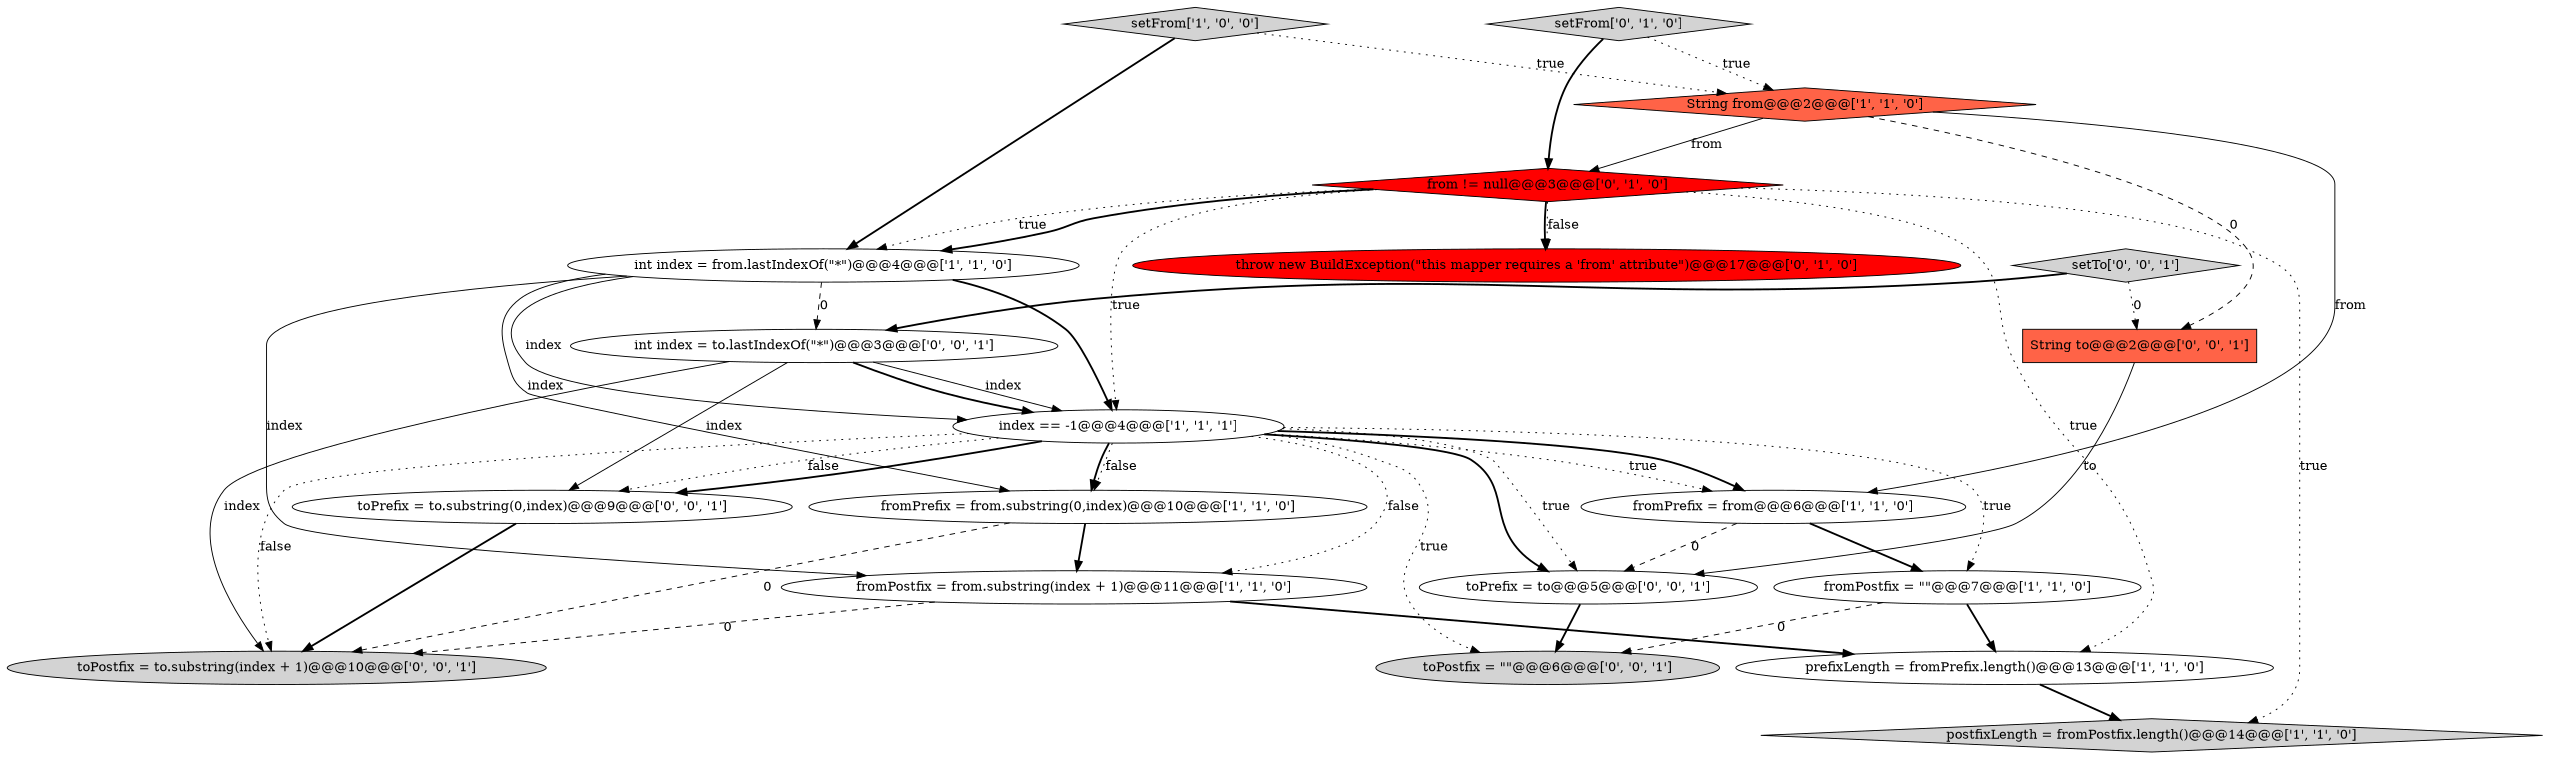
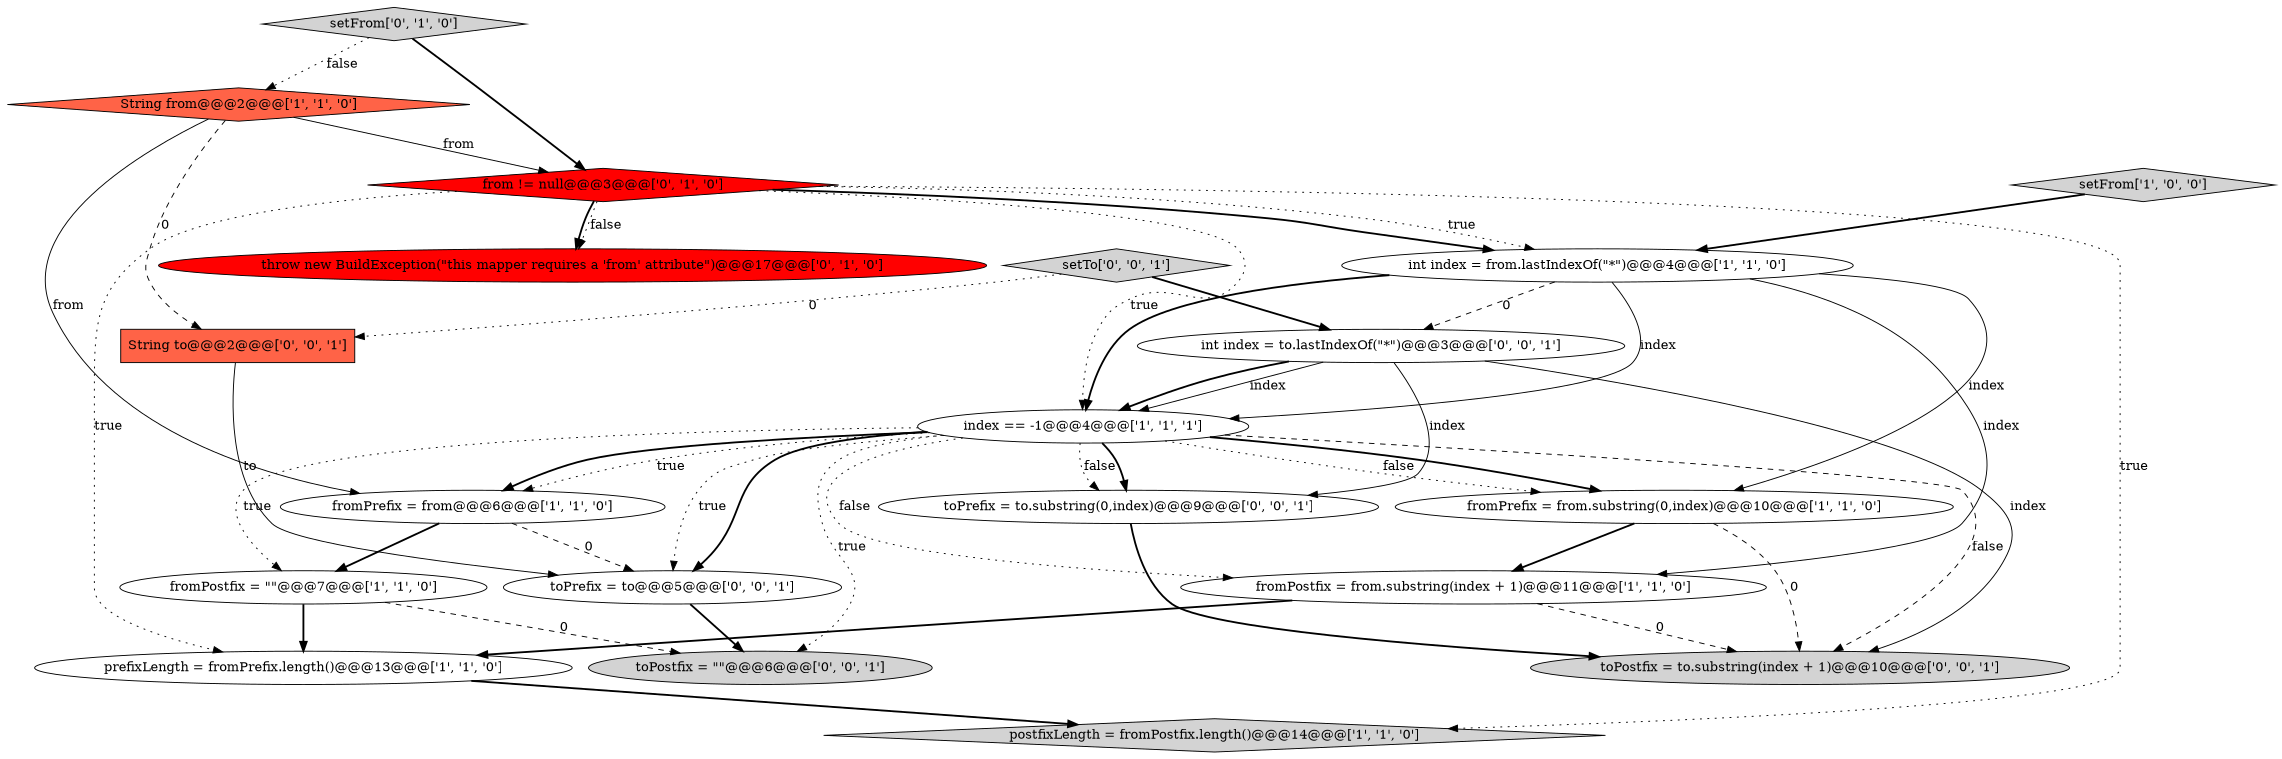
edge "setFrom['1', '0', '0']" -> "String from@@@2@@@['1', '1', '0']": removed, label "true"
edge "setFrom['0', '1', '0']" -> "String from@@@2@@@['1', '1', '0']": label "true" -> "false"
edge "index == -1@@@4@@@['1', '1', '1']" -> "toPostfix = to.substring(index + 1)@@@10@@@['0', '0', '1']": style dotted -> dashed
